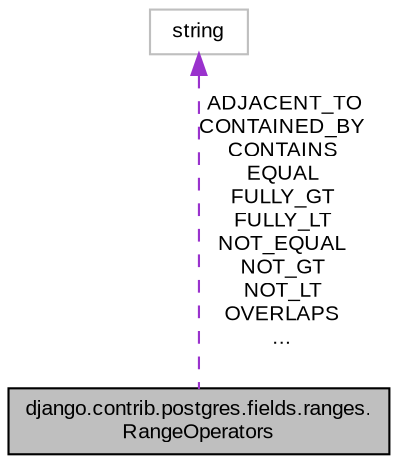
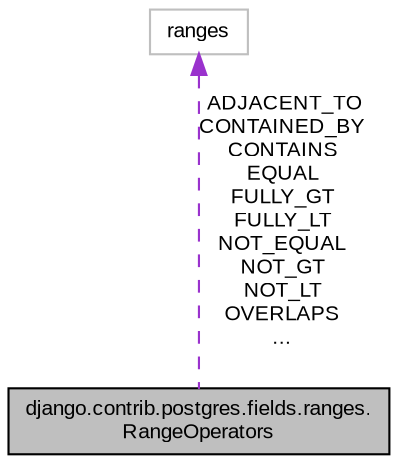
node "string": label "string" -> "ranges"
